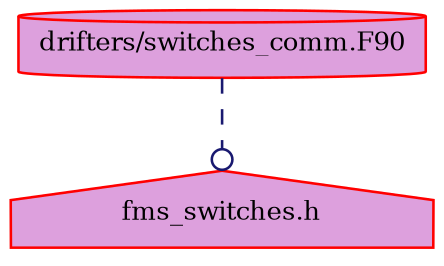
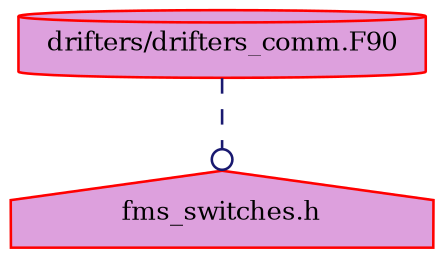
node "drifters/switches_comm.F90": label "drifters/switches_comm.F90" -> "drifters/drifters_comm.F90"
